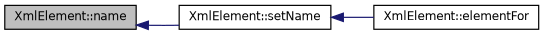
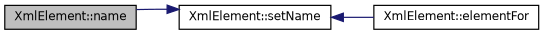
edge "XmlElement::setName" -> "XmlElement::name": reversed
